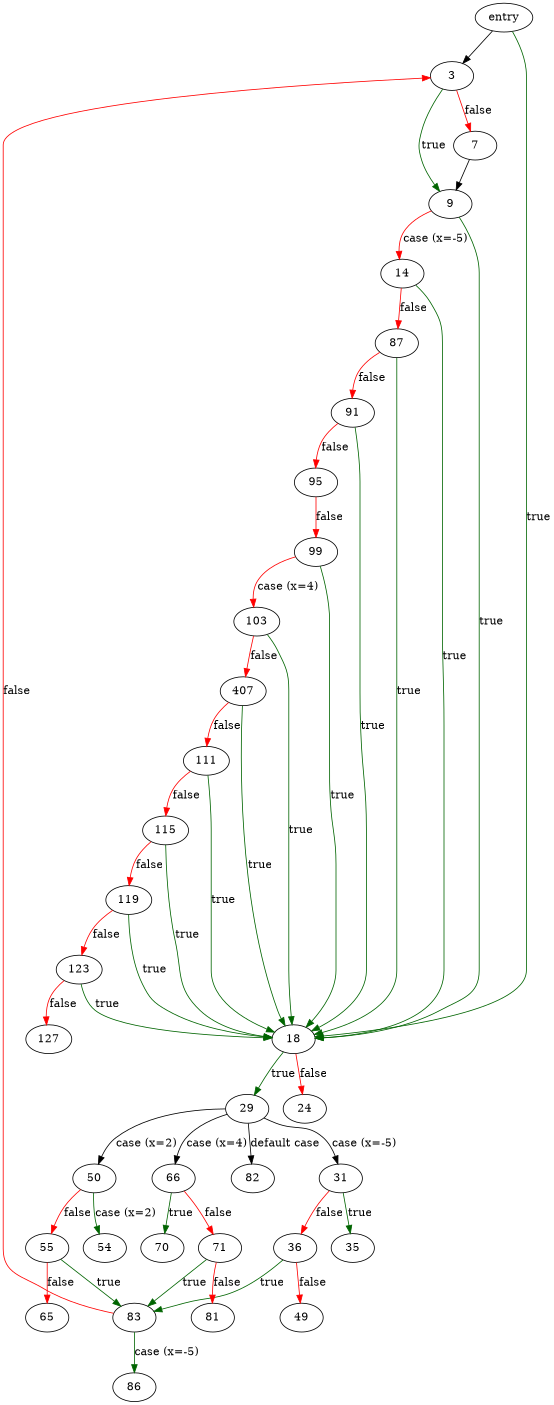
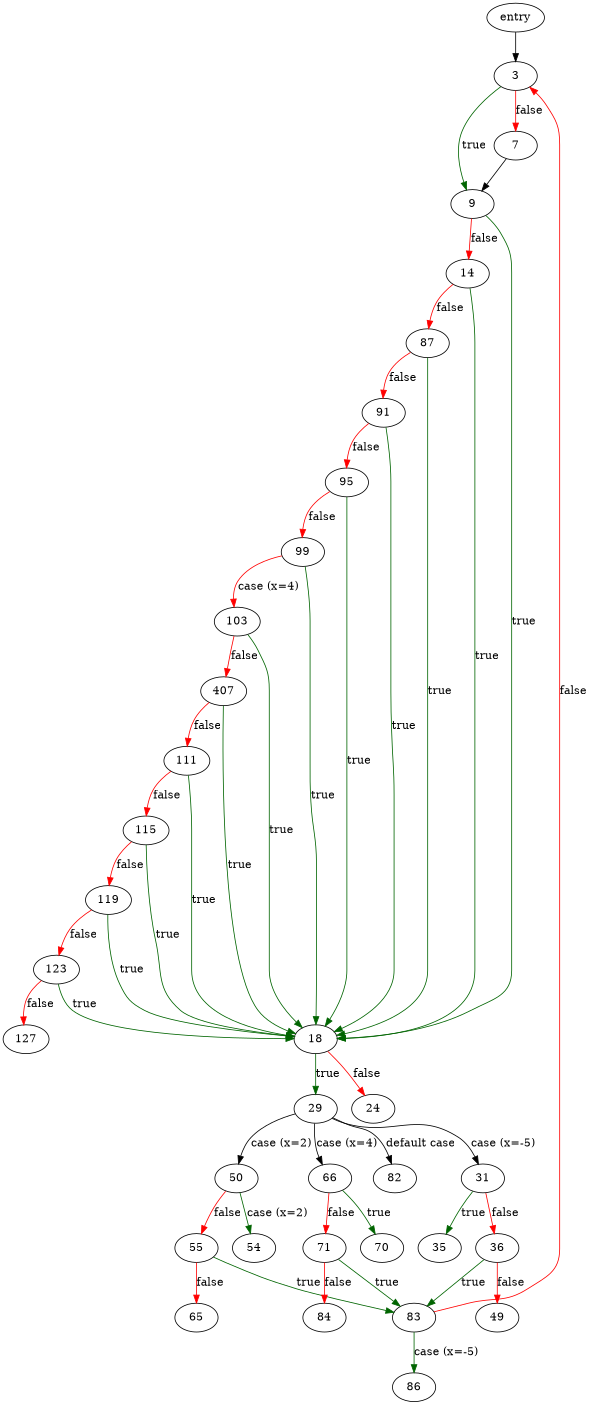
edge "9" -> "14": label "case (x=-5)" -> "false"
edge "entry" -> "18": now "95" -> "18"
node "81": label "81" -> "84"
